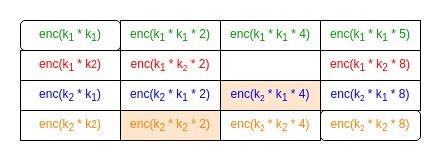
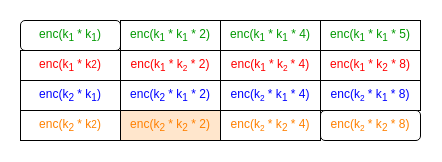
node "enc(k1 * k2 * 4)": added
node "enc(k2 * k1 * 4)": fillcolor #ffe6cc -> #ffffff
